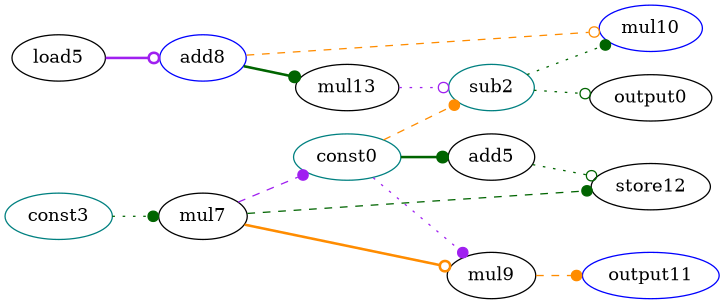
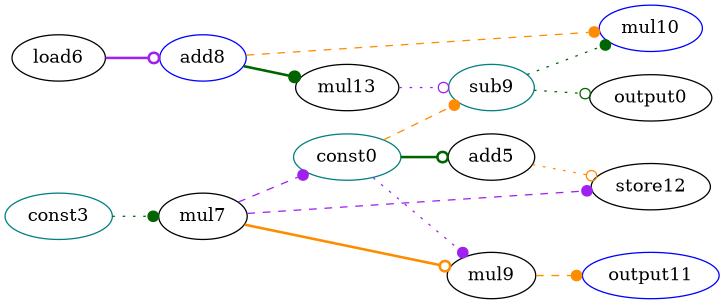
edge "add8" -> "mul10": arrowhead odot -> dot
node "load5": label "load5" -> "load6"
node "sub2": label "sub2" -> "sub9"
edge "const0" -> "add5": arrowhead dot -> odot
edge "add5" -> "store12": color darkgreen -> darkorange
edge "mul7" -> "store12": color darkgreen -> purple
